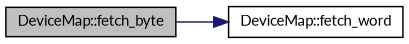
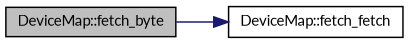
node "DeviceMap::fetch_word": label "DeviceMap::fetch_word" -> "DeviceMap::fetch_fetch"
